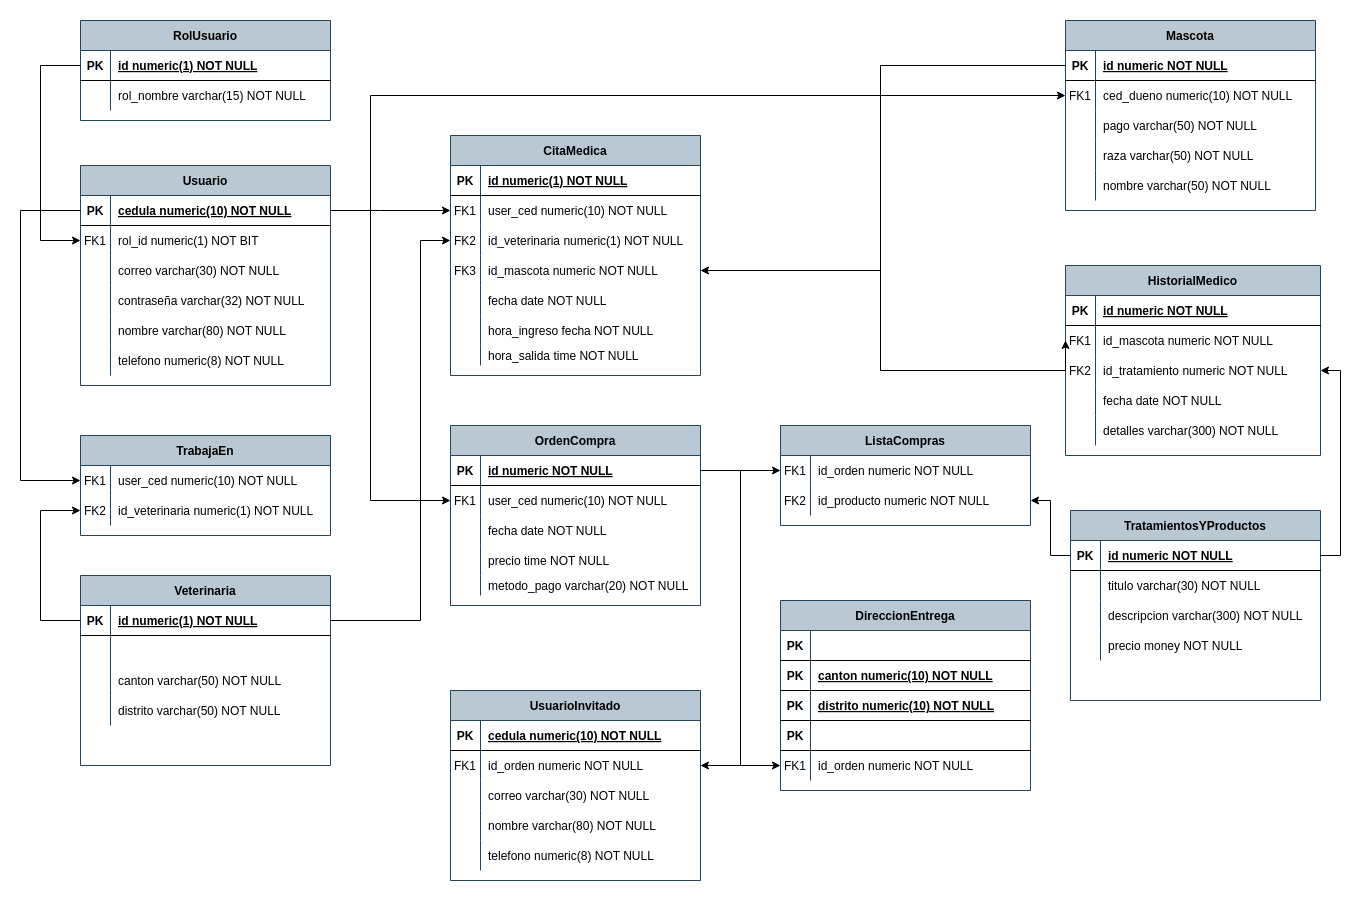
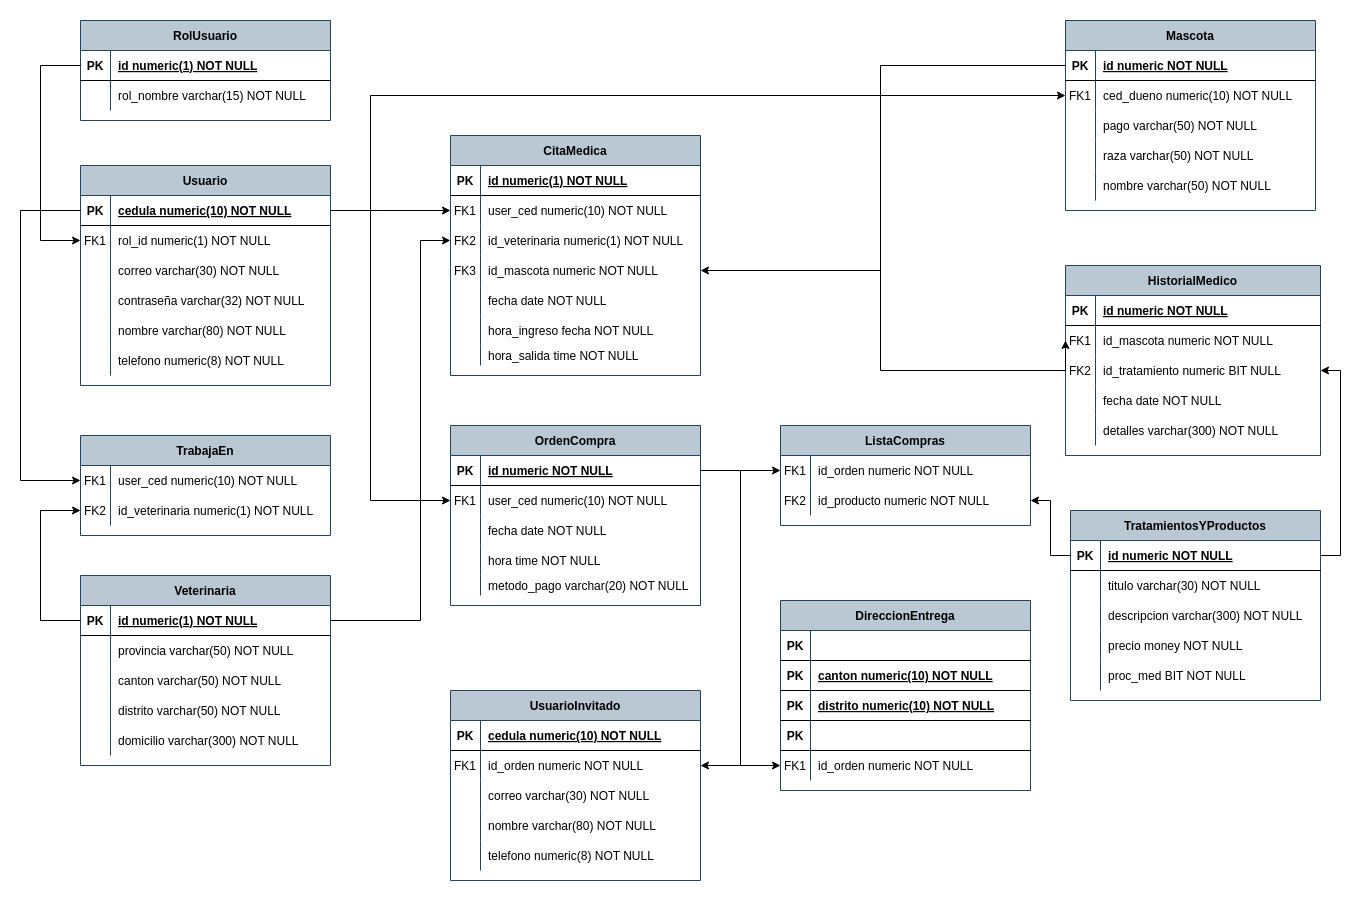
node "rol_id numeric(1) NOT BIT": label "rol_id numeric(1) NOT BIT" -> "rol_id numeric(1) NOT NULL"
node "id_tratamiento numeric NOT NULL": label "id_tratamiento numeric NOT NULL" -> "id_tratamiento numeric BIT NULL"
node "precio time NOT NULL": label "precio time NOT NULL" -> "hora time NOT NULL"
node "provincia varchar(50) NOT NULL": added
node "proc_med BIT NOT NULL": added
node "domicilio varchar(300) NOT NULL": added
